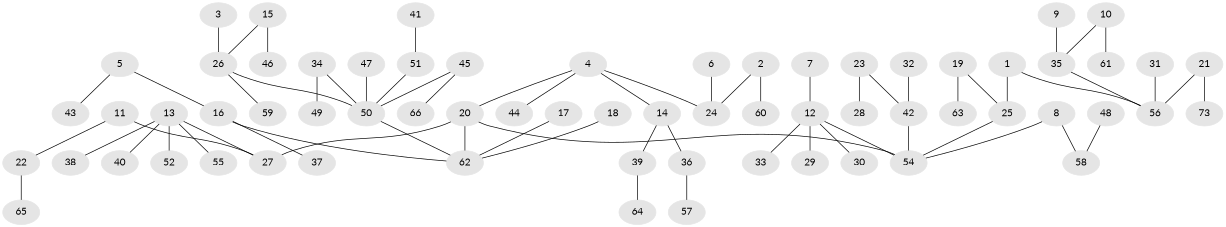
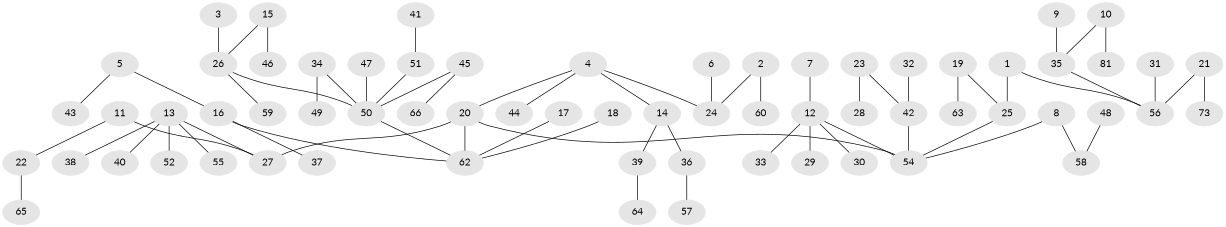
node "61": label "61" -> "81"
